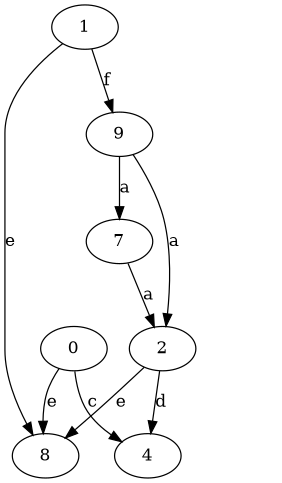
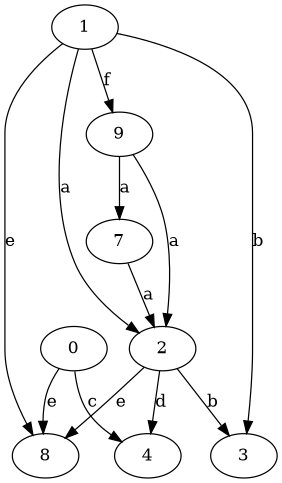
edge "1" -> "2": added, label "a"
node "3": added
